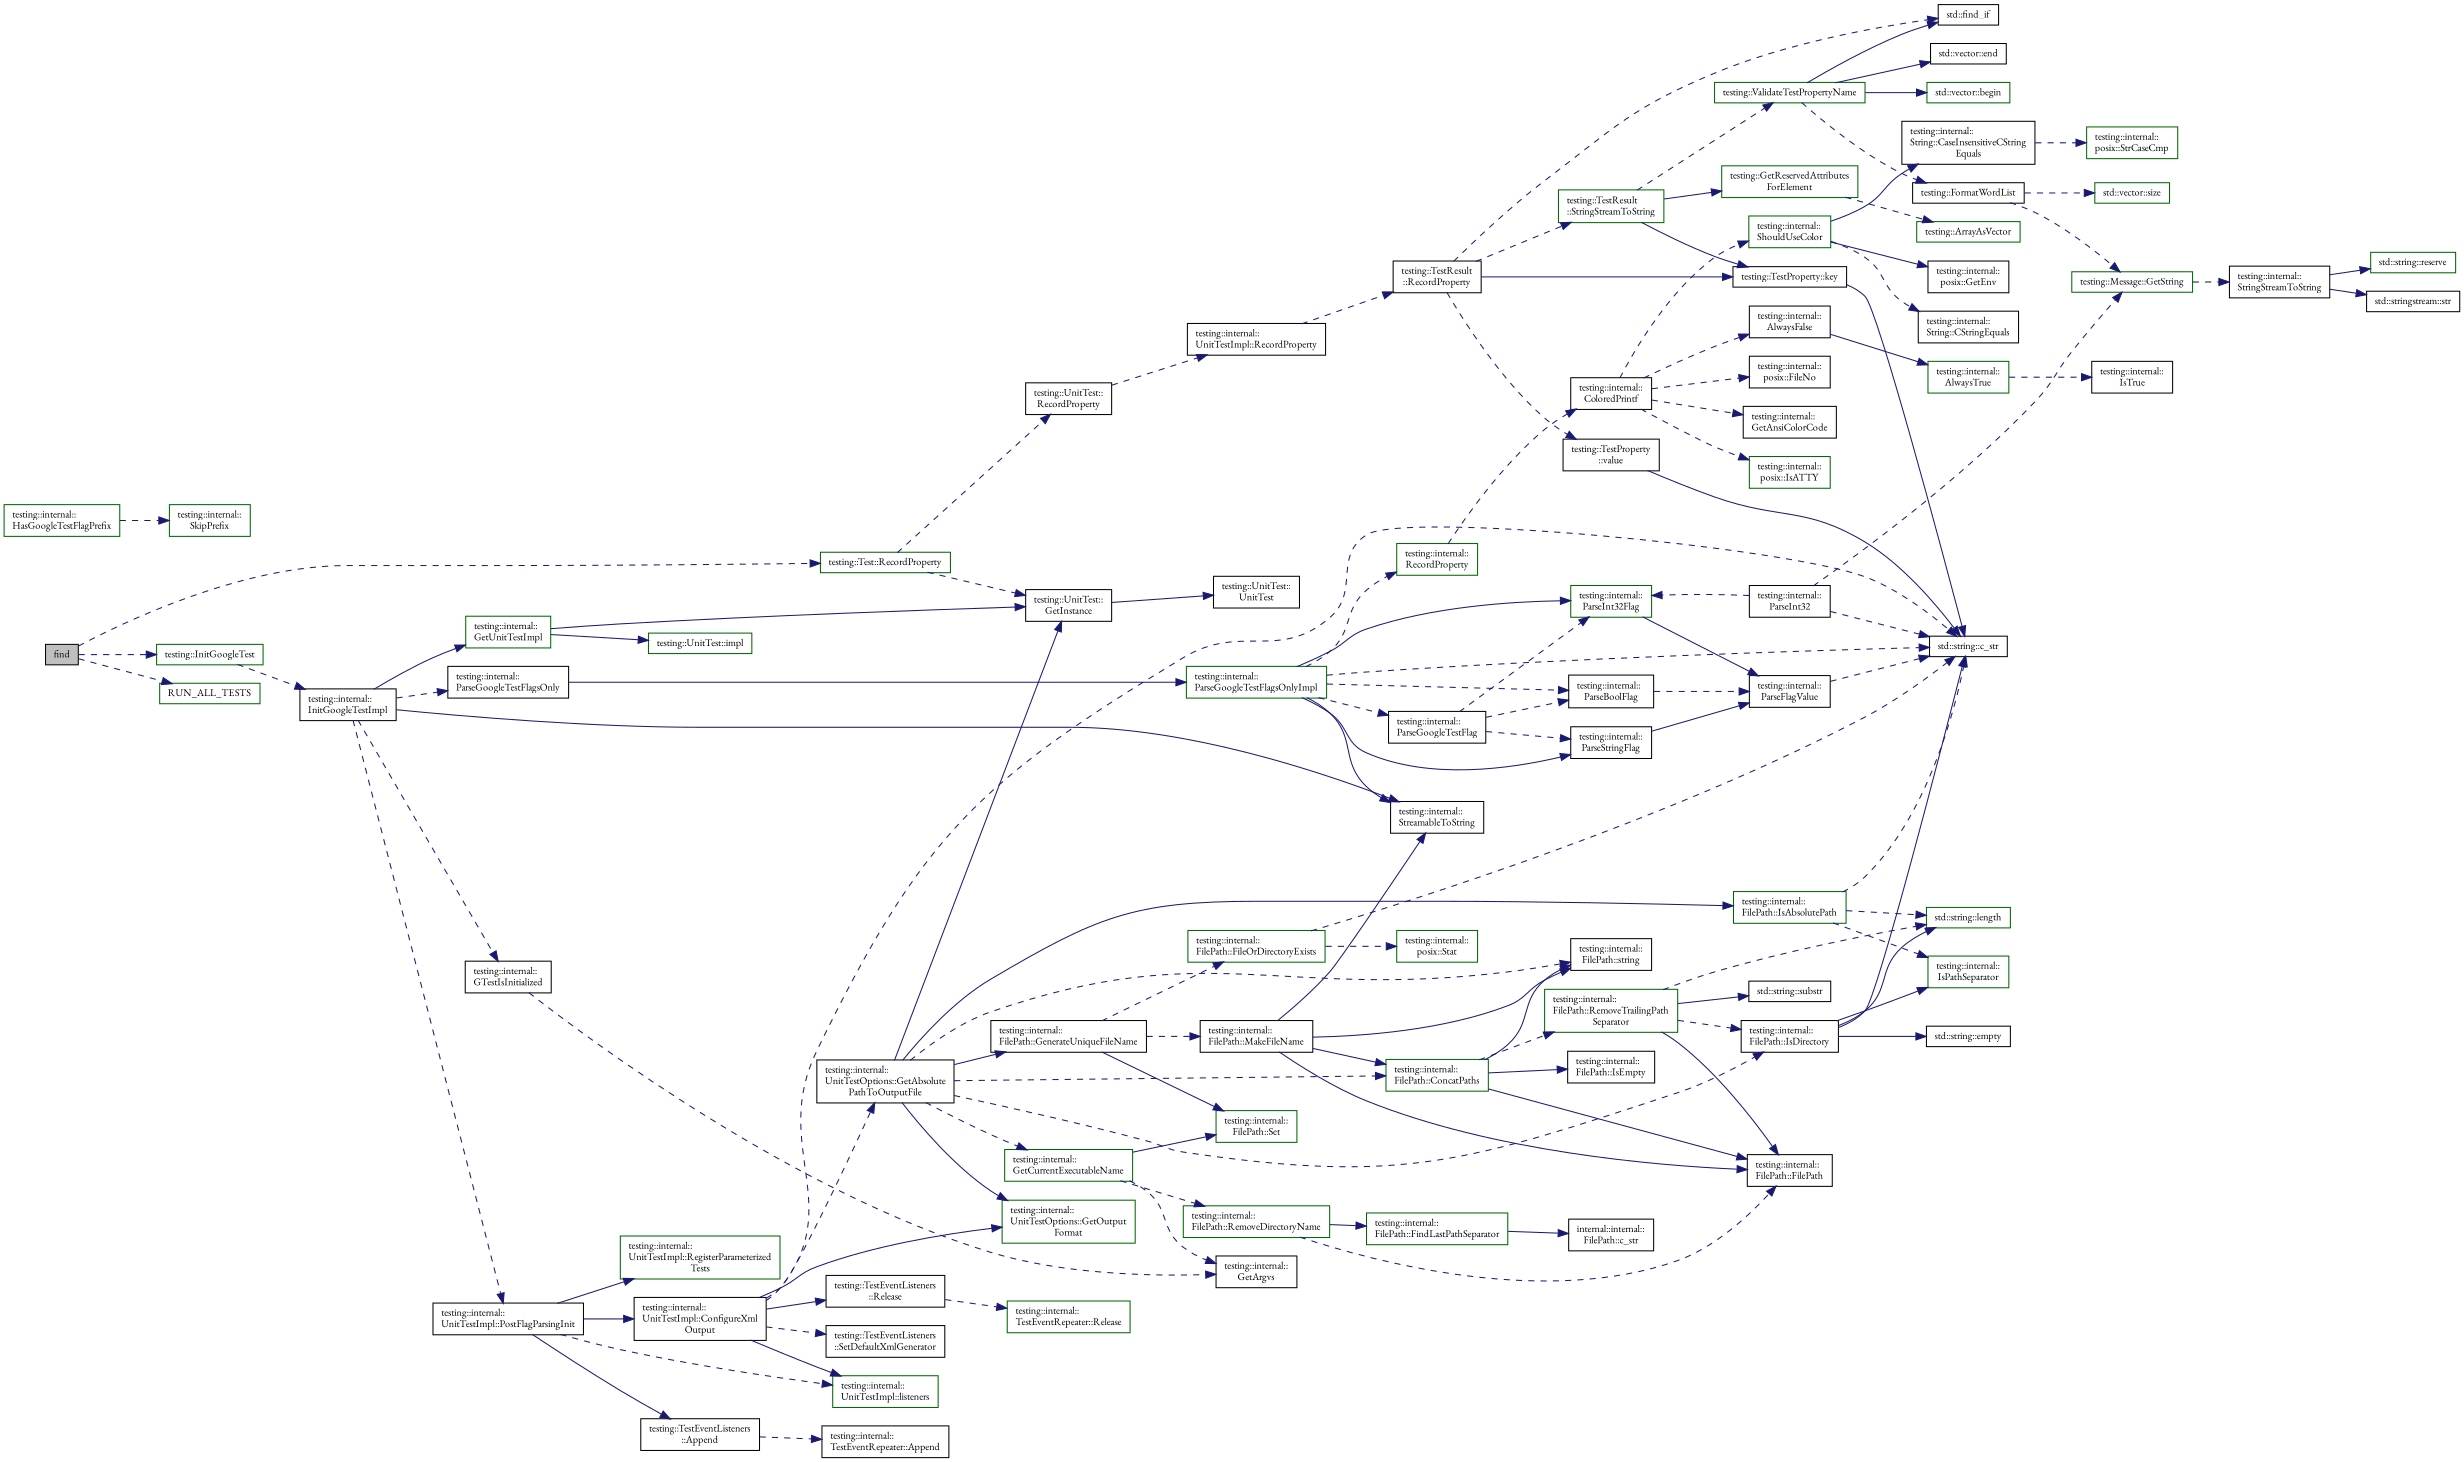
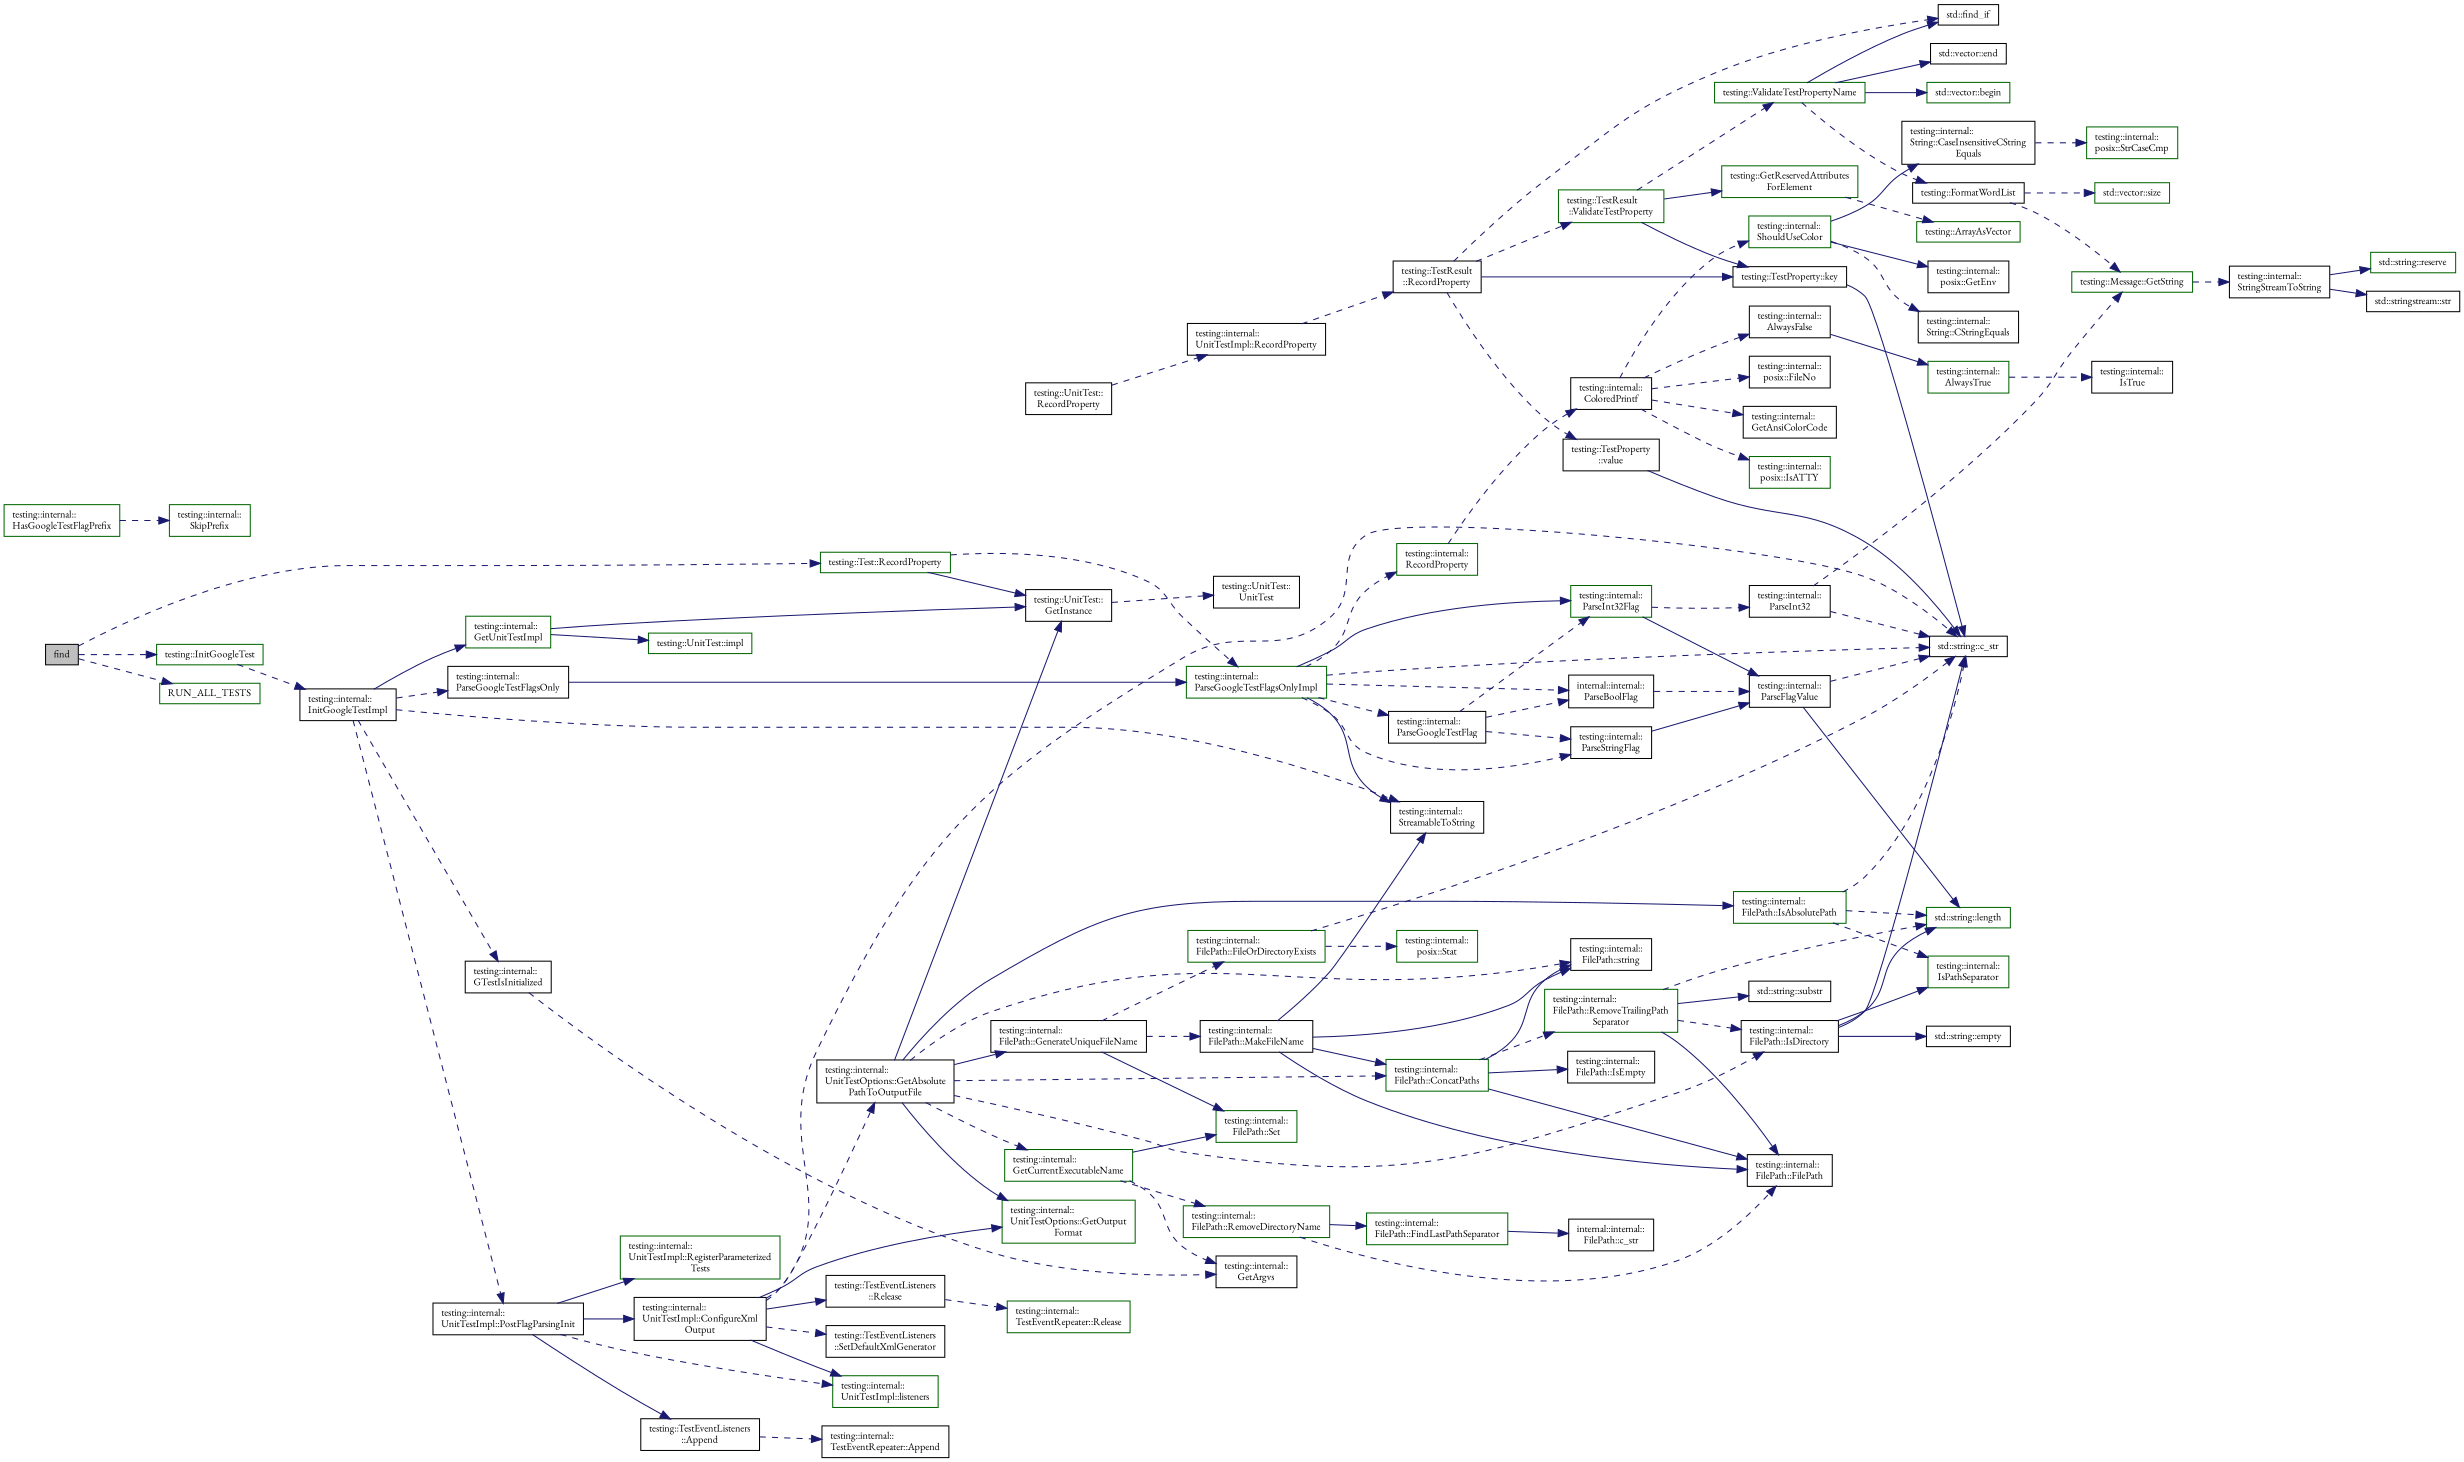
node "testing::TestResult ::StringStreamToString": label "testing::TestResult ::StringStreamToString" -> "testing::TestResult ::ValidateTestProperty"
edge "testing::Test::RecordProperty" -> "testing::UnitTest:: RecordProperty": now "testing::Test::RecordProperty" -> "testing::internal:: ParseGoogleTestFlagsOnlyImpl"
edge "testing::Test::RecordProperty" -> "testing::UnitTest:: GetInstance": style dashed -> solid
edge "testing::internal:: ParseInt32" -> "testing::internal:: ParseInt32Flag": reversed
edge "testing::UnitTest:: GetInstance" -> "testing::UnitTest:: UnitTest": style solid -> dashed
node "testing::internal:: ParseBoolFlag": label "testing::internal:: ParseBoolFlag" -> "internal::internal:: ParseBoolFlag"
edge "testing::internal:: InitGoogleTestImpl" -> "testing::internal:: StreamableToString": style solid -> dashed
edge "testing::internal:: ParseGoogleTestFlagsOnlyImpl" -> "testing::internal:: ParseStringFlag": style solid -> dashed
edge "testing::internal:: ParseFlagValue" -> "std::string::length": added
